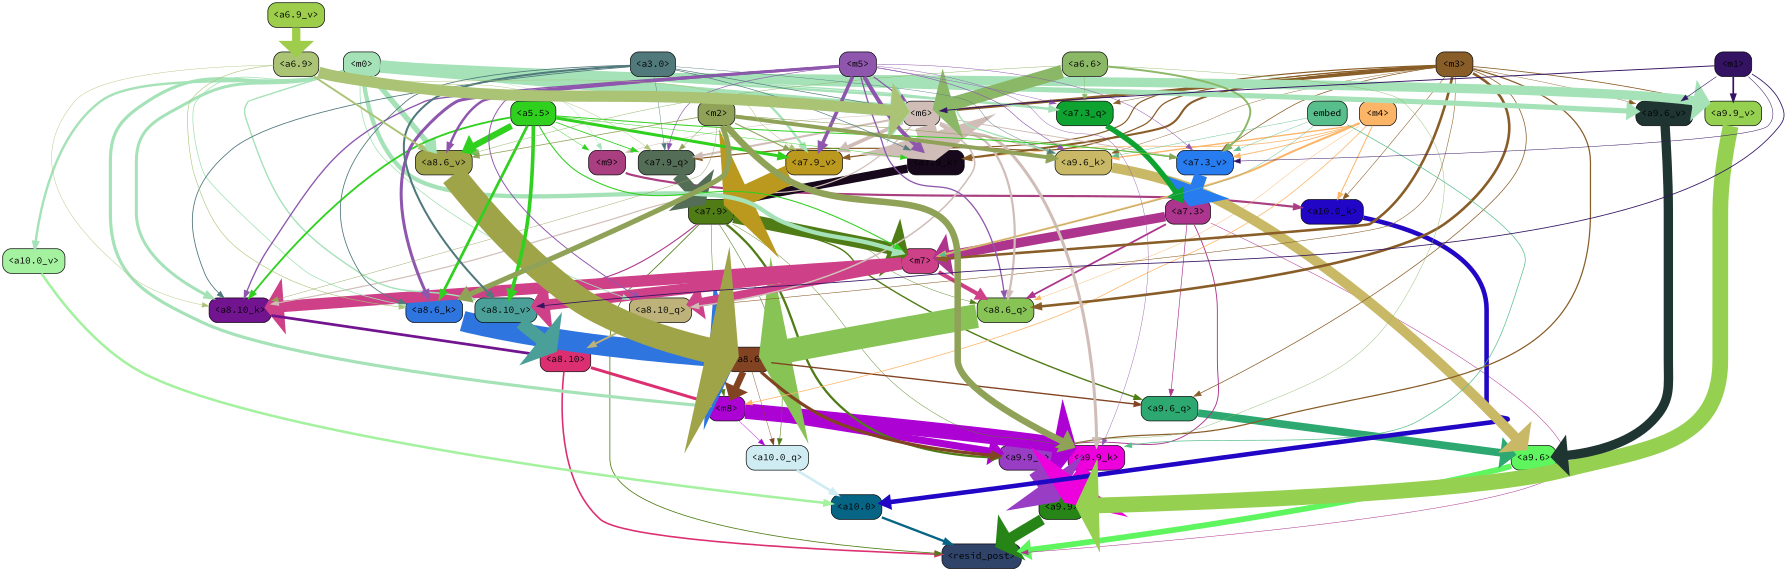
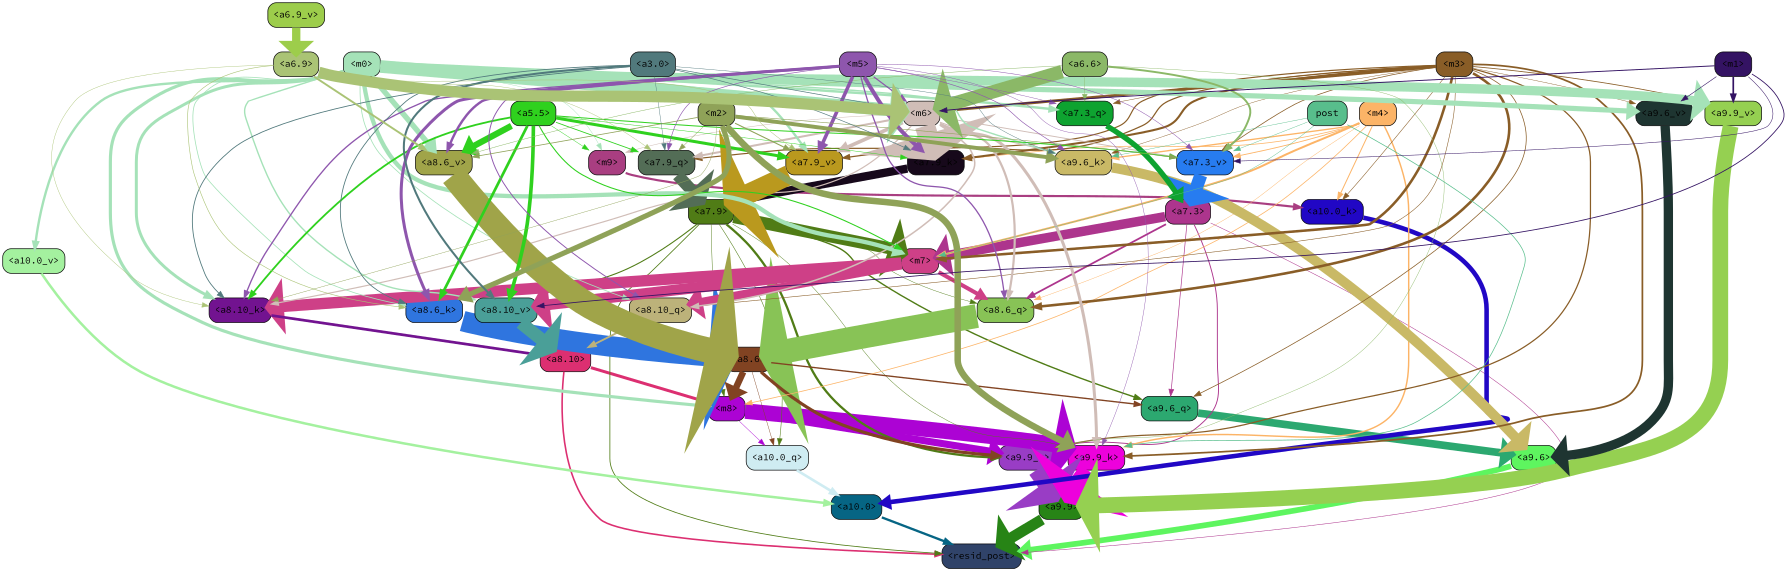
node "embed": label "embed" -> "post"
edge "<a7.9>" -> "<a8.6_k>": color #ad358d -> #507c16
edge "<m4>" -> "<a9.9_k>": added
edge "<m3>" -> "<a9.9_k>": added
